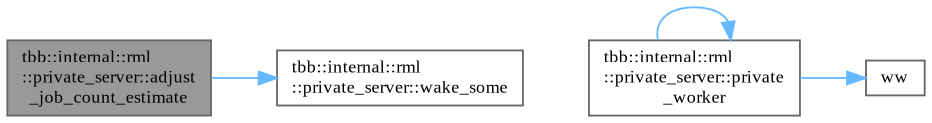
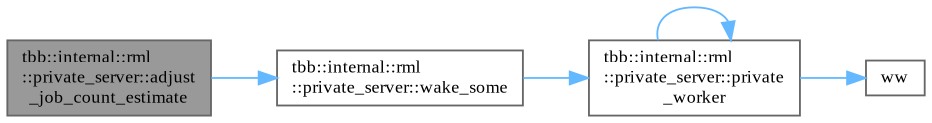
edge "tbb::internal::rml ::private_server::wake_some" -> "tbb::internal::rml ::private_server::private _worker": added
